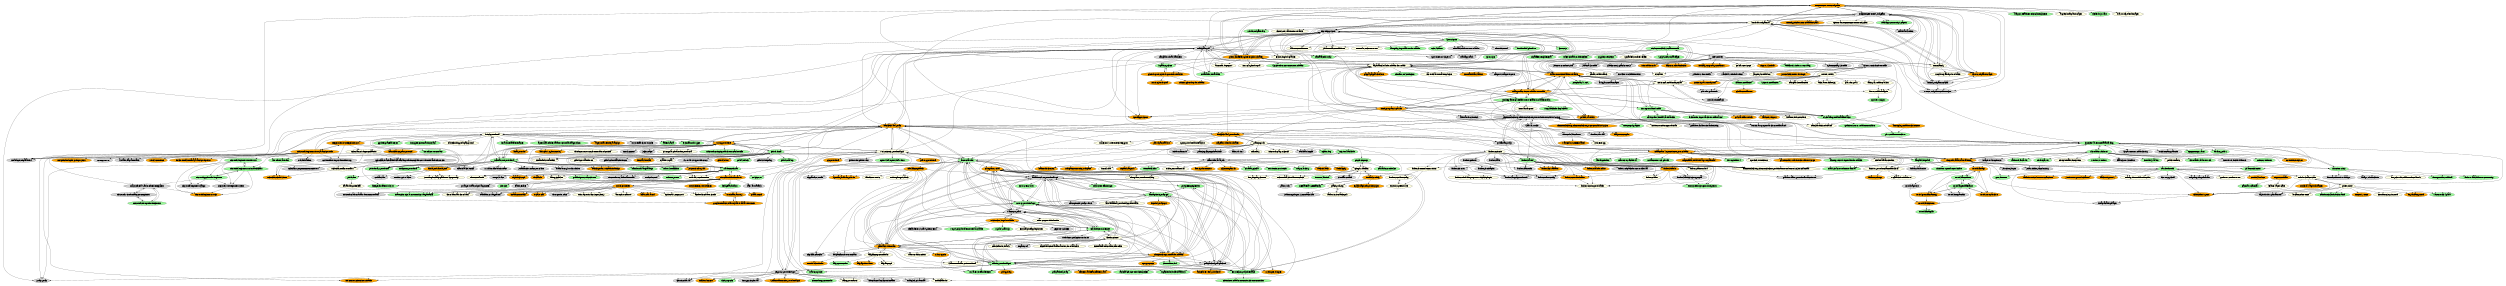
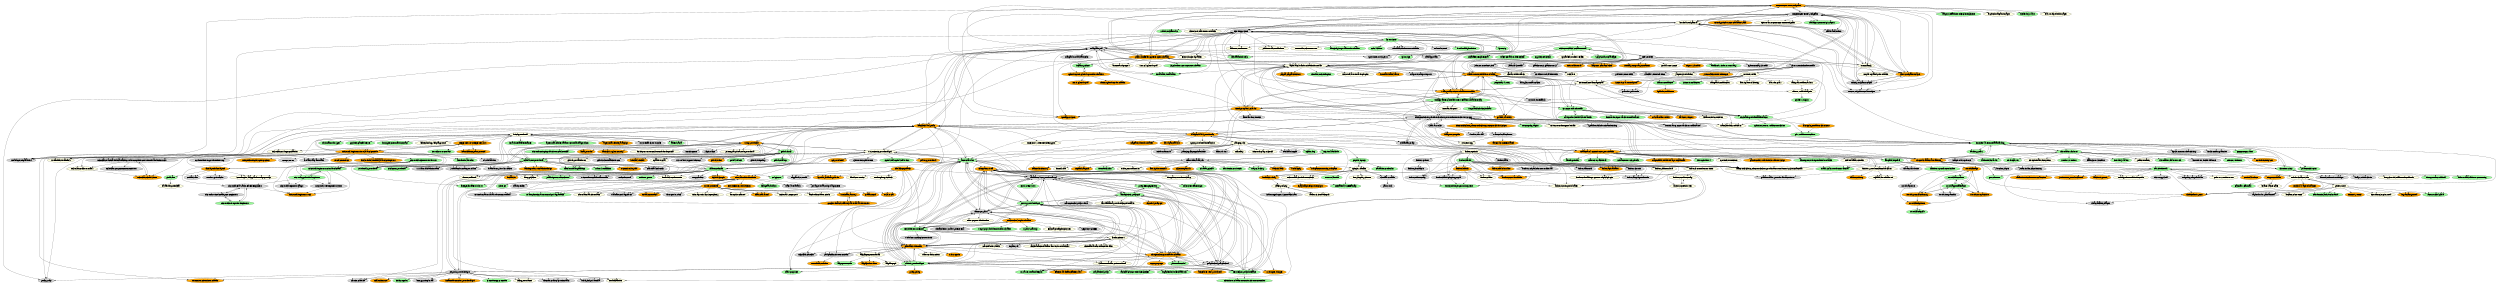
node "acini/autowikibot-py": label "acini/autowikibot-py" -> "flotwig/autowikibot-py"
edge "Skallwar/suckit" -> "funbox/harold": now "Skallwar/suckit" -> "zuh0/entropy"
